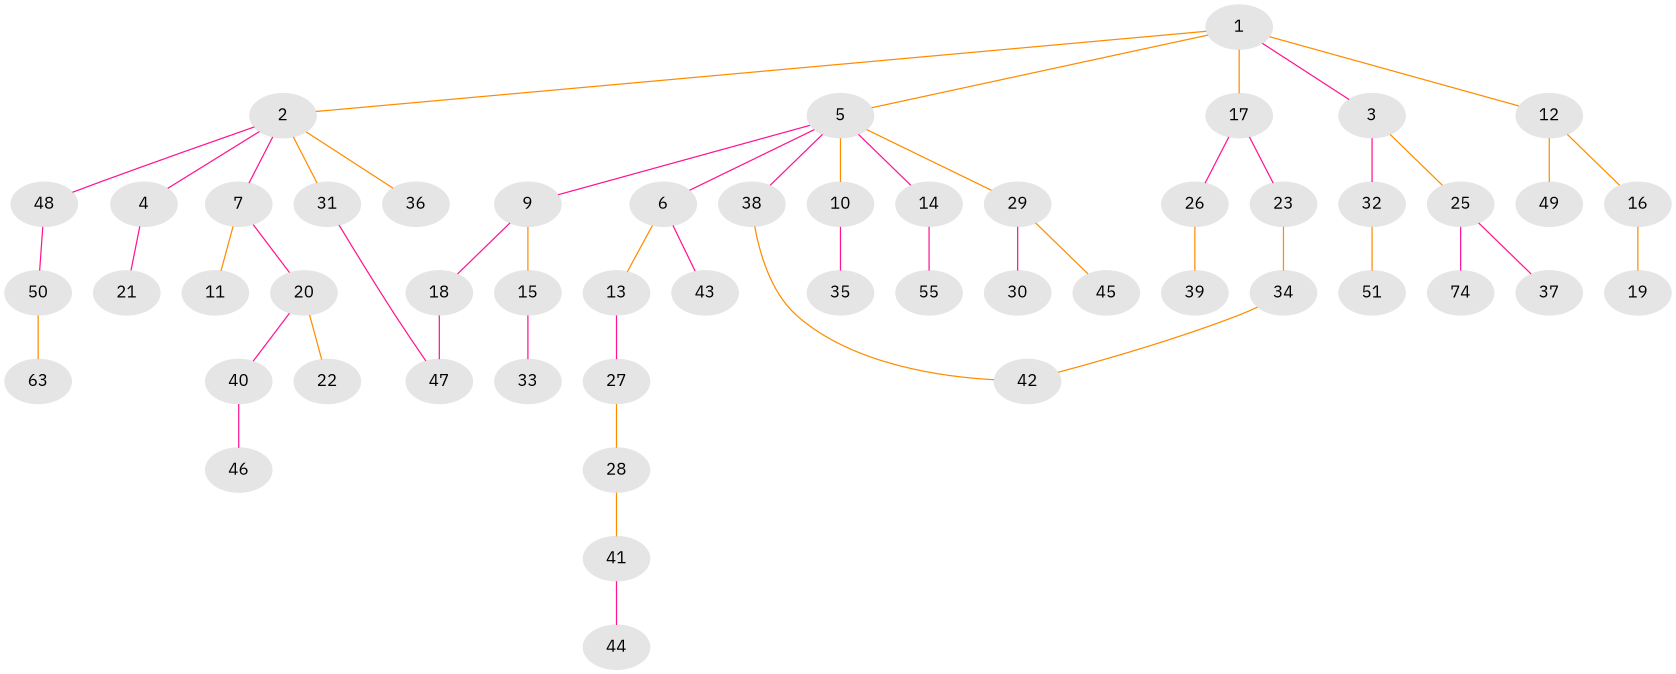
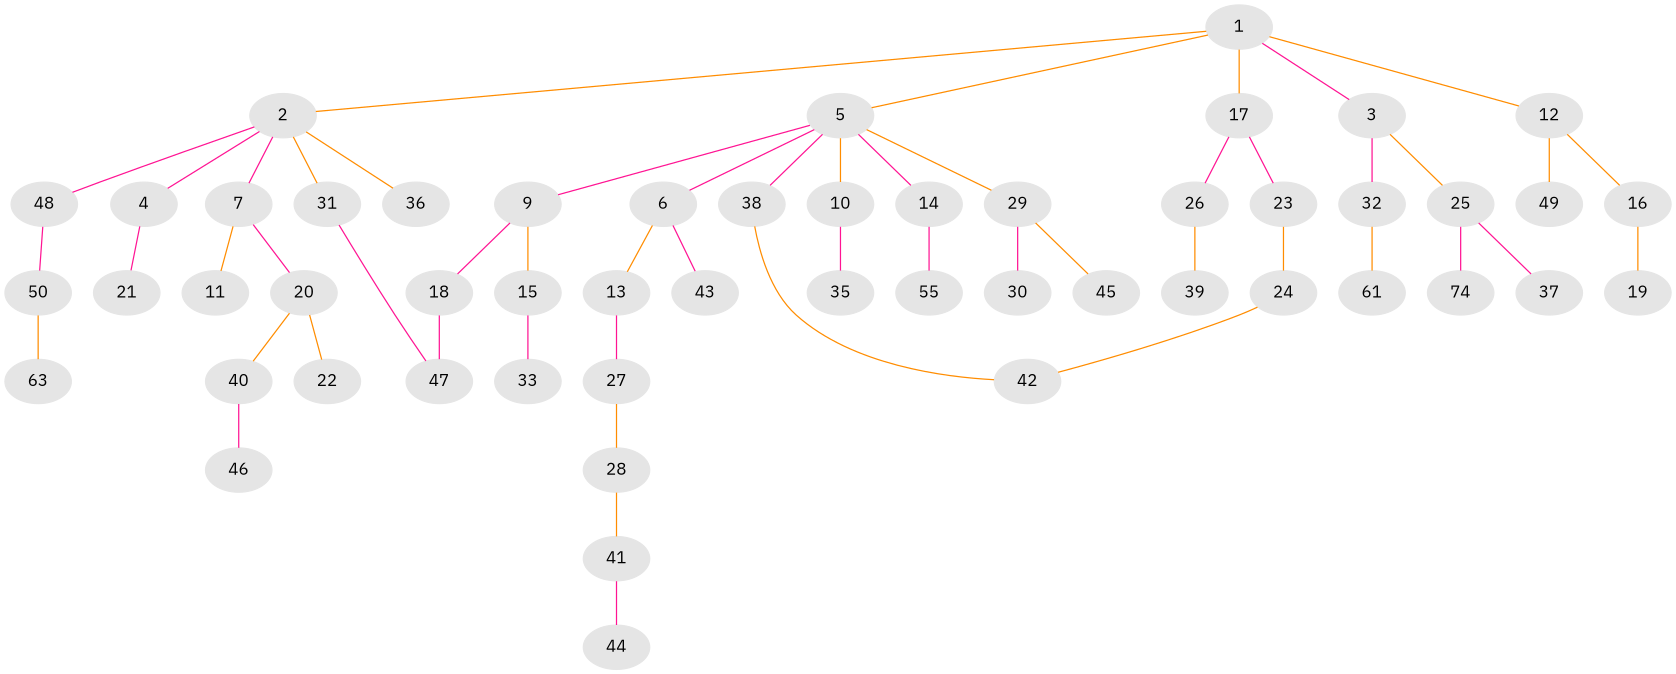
node "34": label "34" -> "24"
node "51": label "51" -> "61"
edge "20" -- "40": color deeppink -> darkorange
